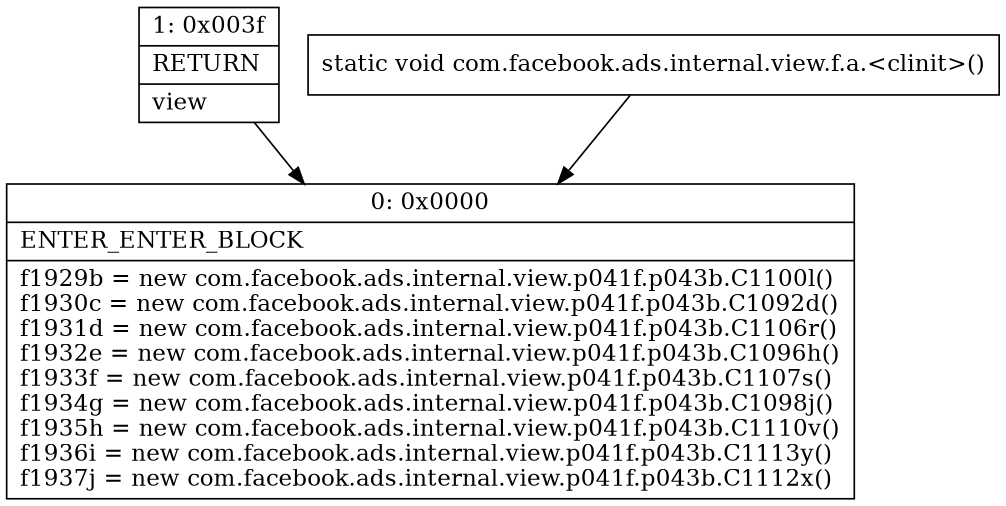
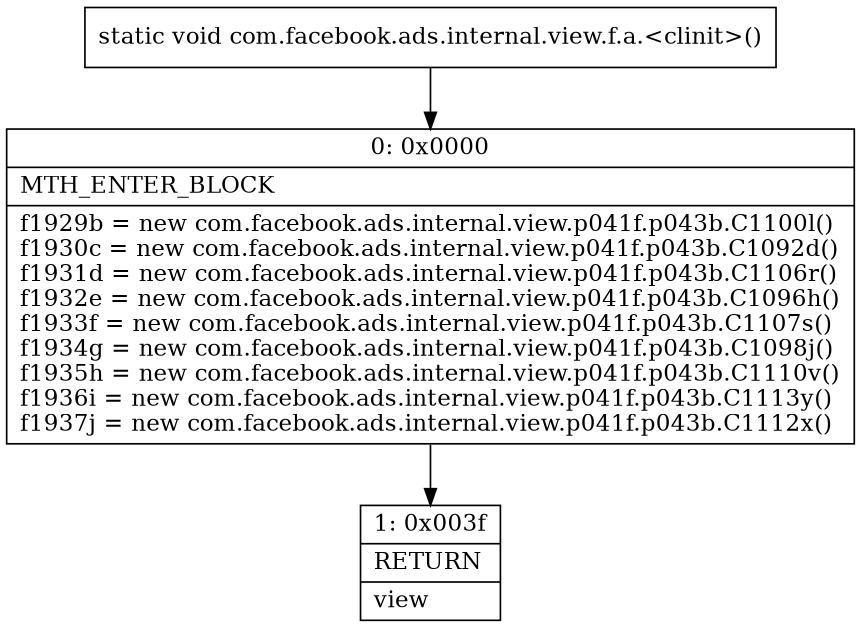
edge "1: 0x003f" -> "0: 0x0000": reversed
node "0: 0x0000": text "ENTER_ENTER_BLOCK" -> "MTH_ENTER_BLOCK"
